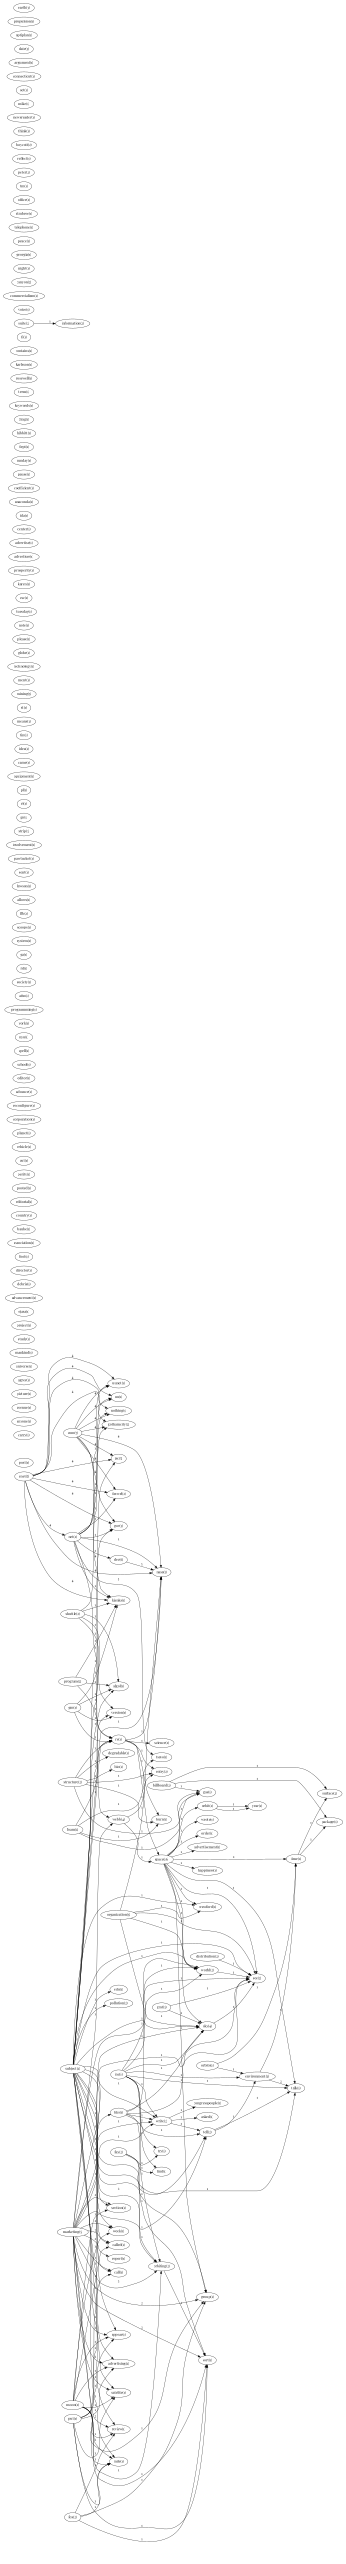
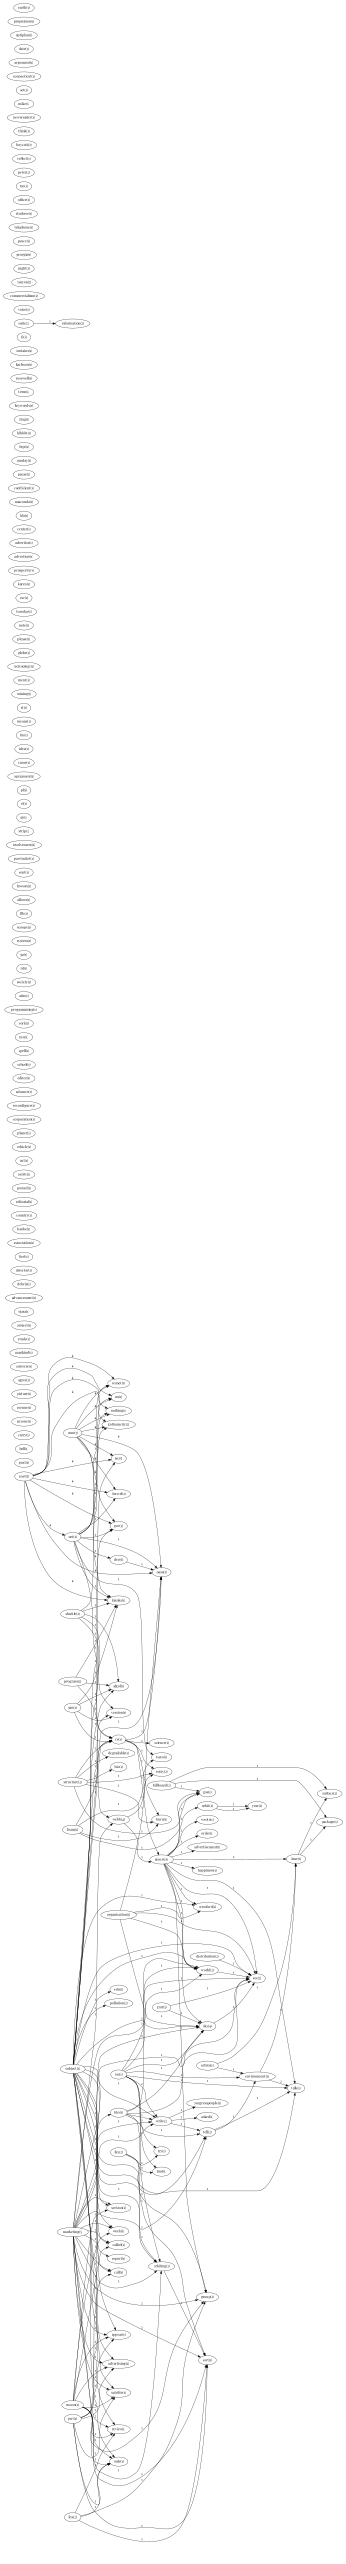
node "hell(1)": added
